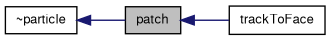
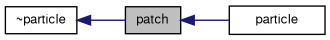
node "trackToFace": label "trackToFace" -> "particle"
